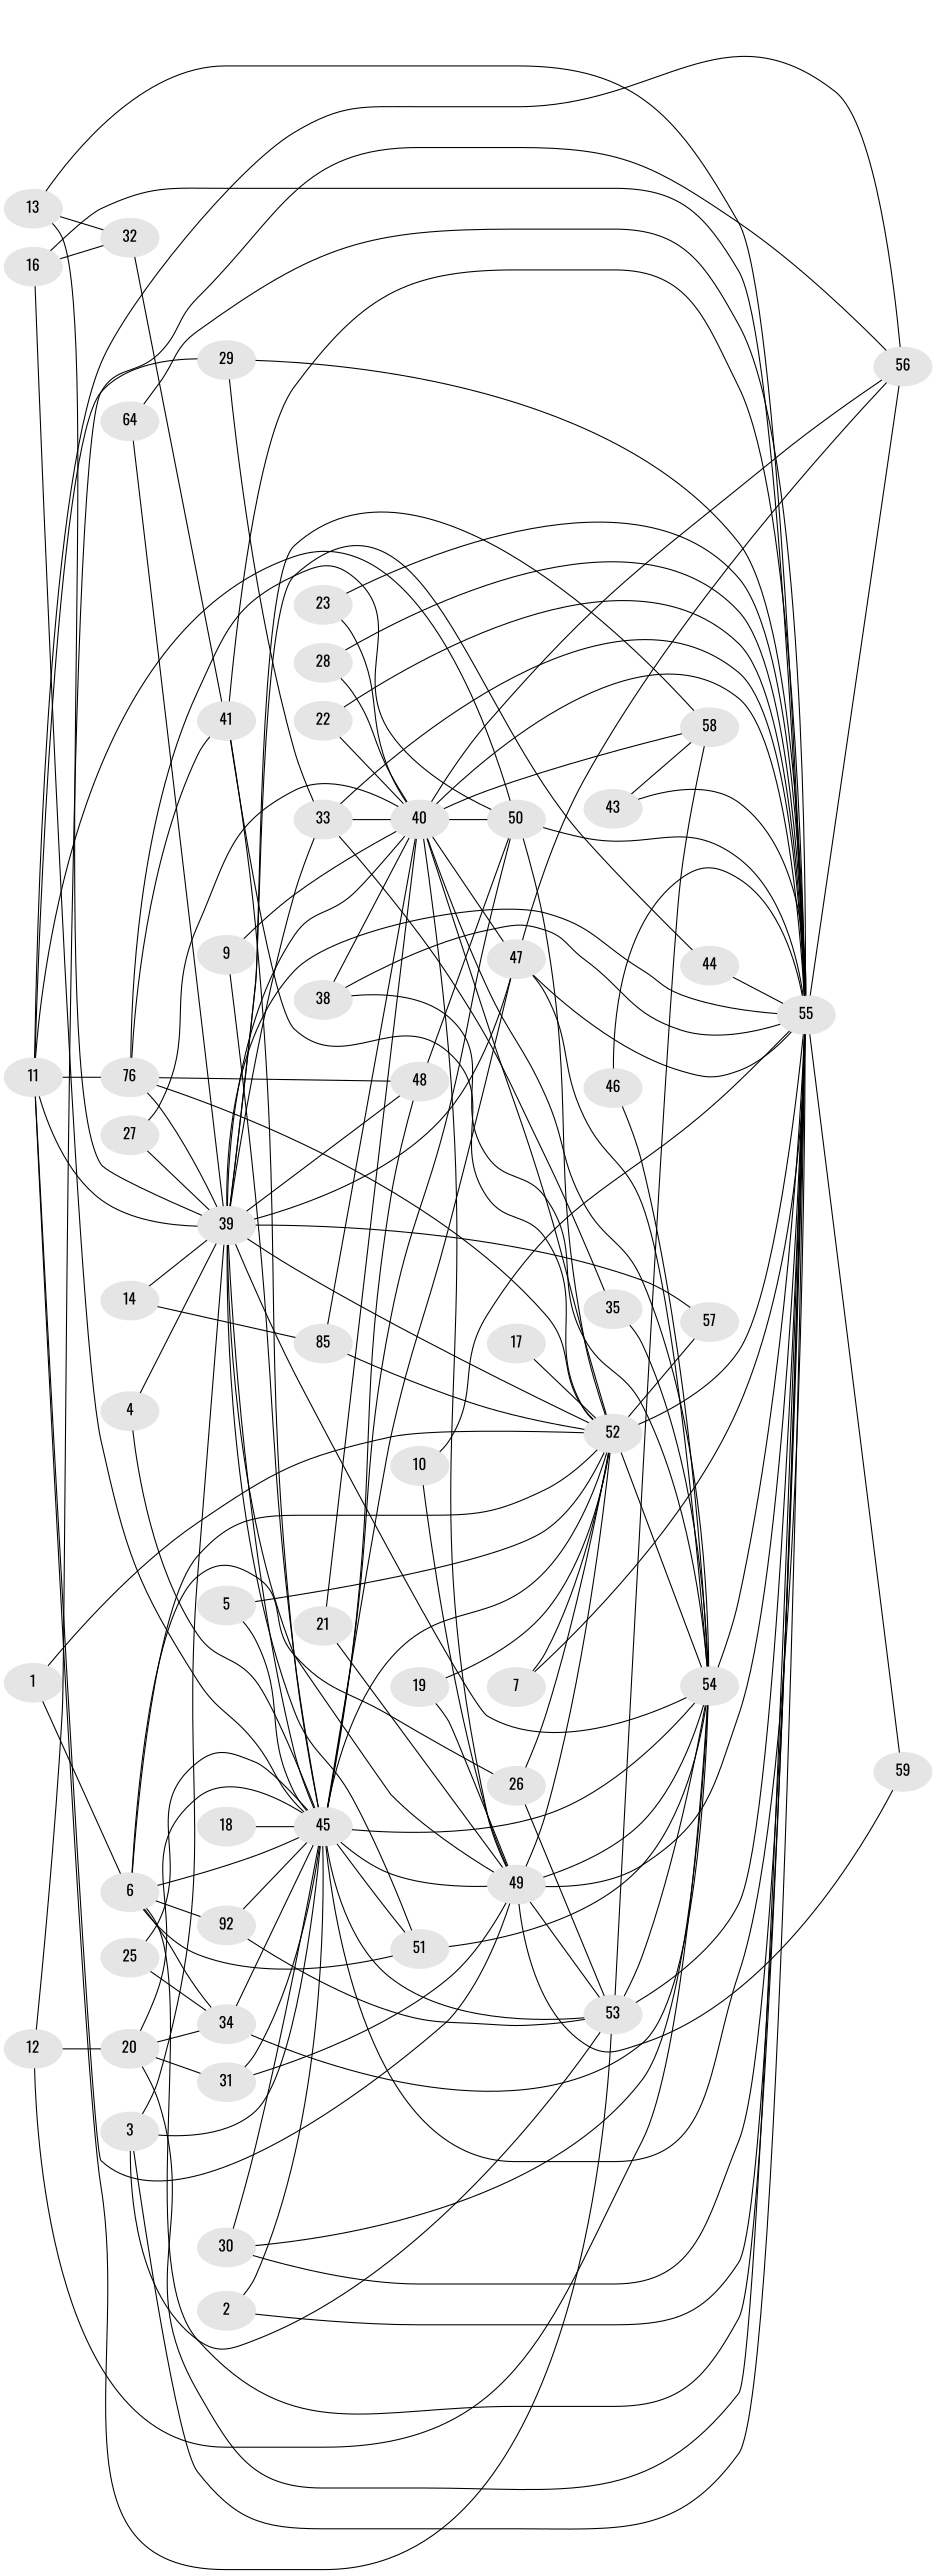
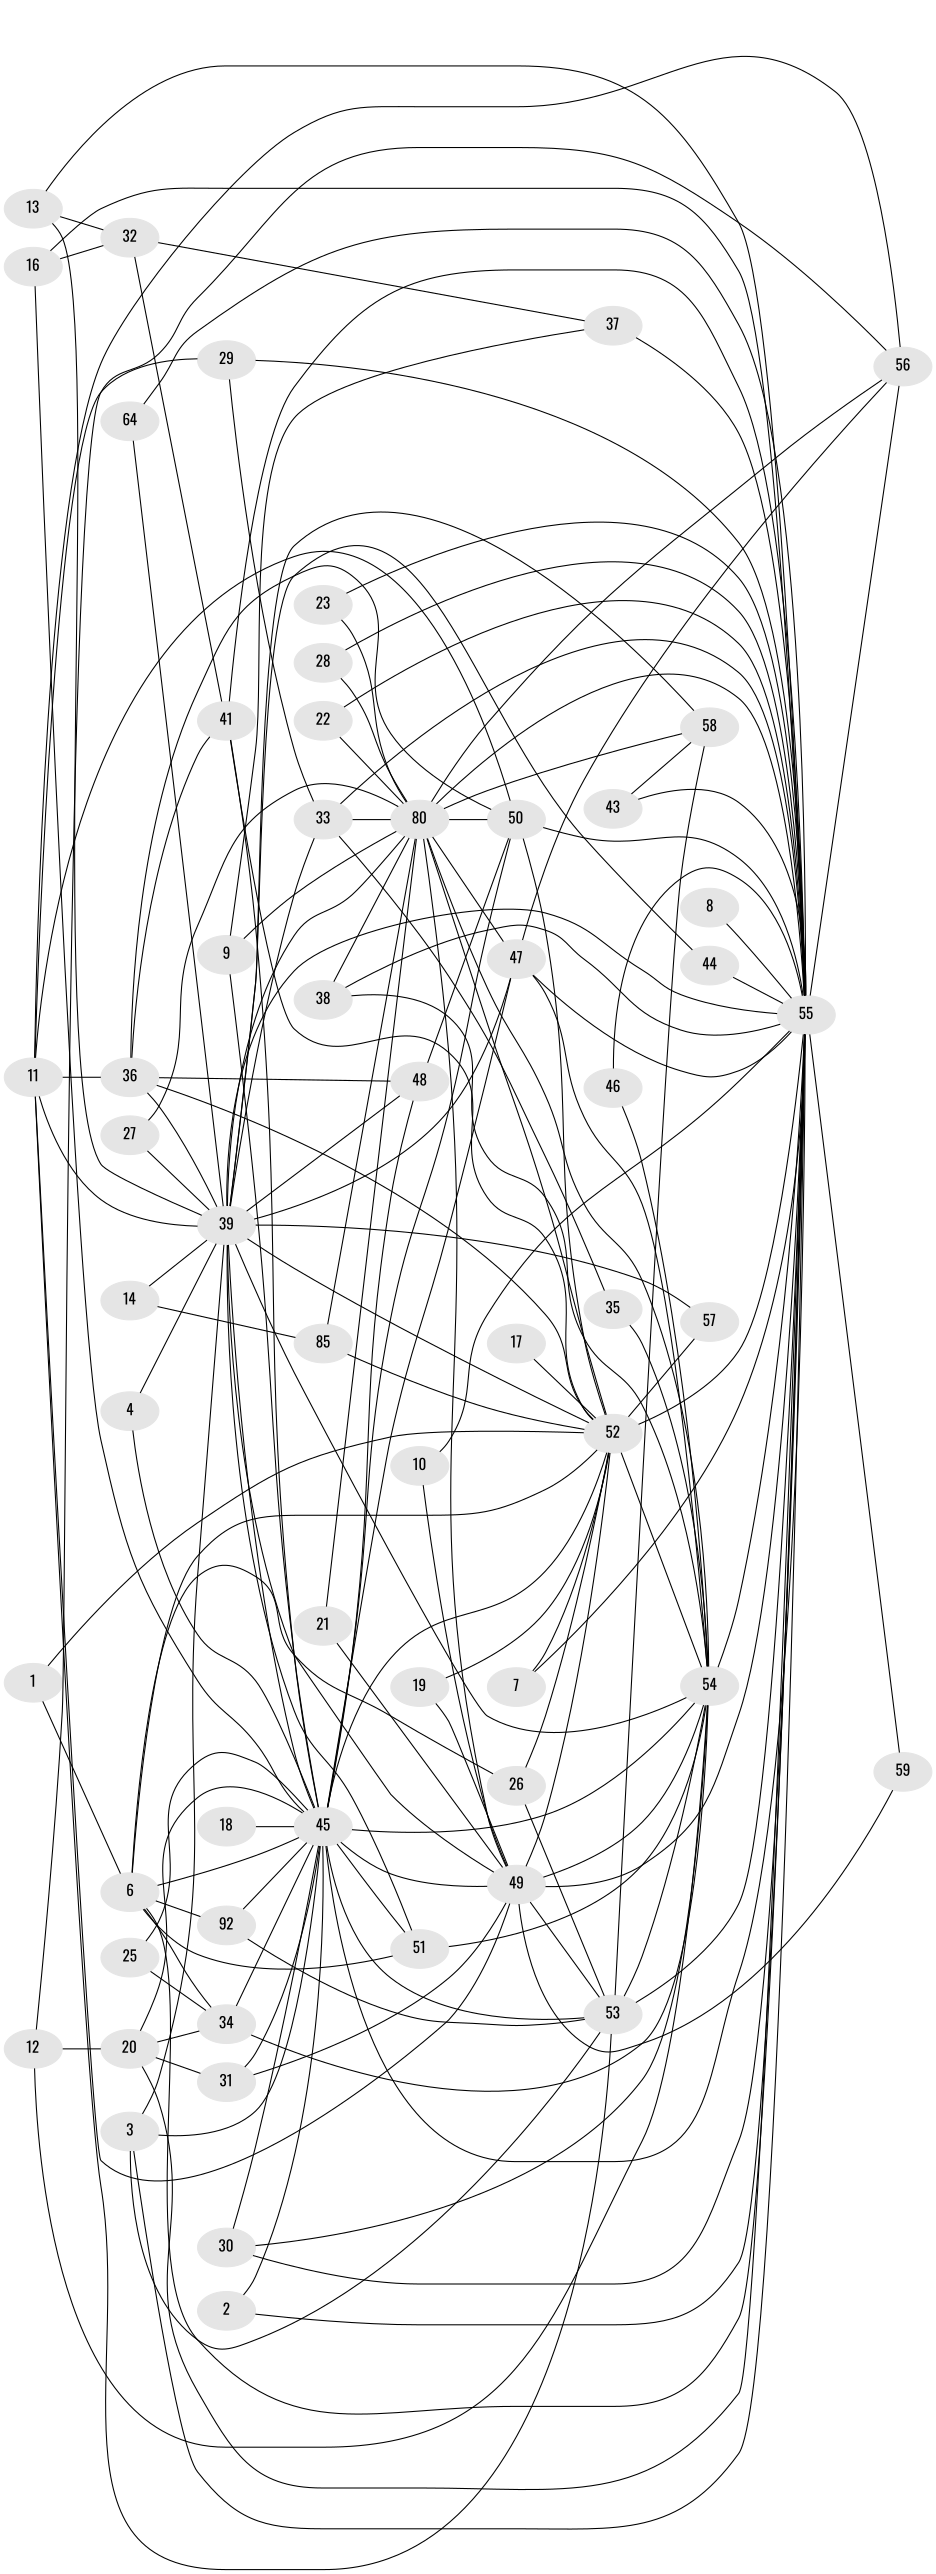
node "37": added
node "40": label "40" -> "80"
node "8": added
node "76": label "76" -> "36"
node "5": removed
